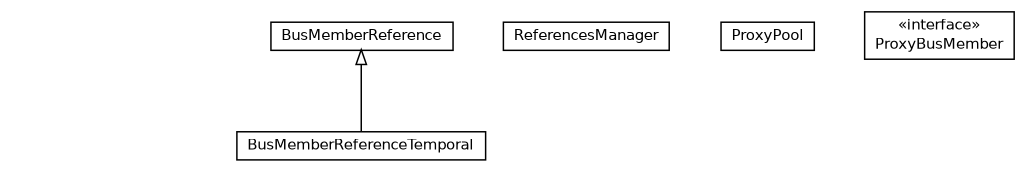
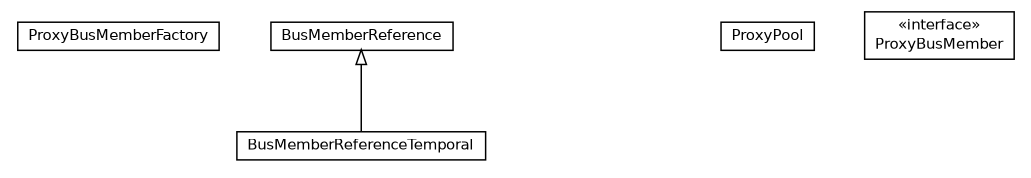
node "ProxyBusMemberFactory": added
node "ReferencesManager": removed
